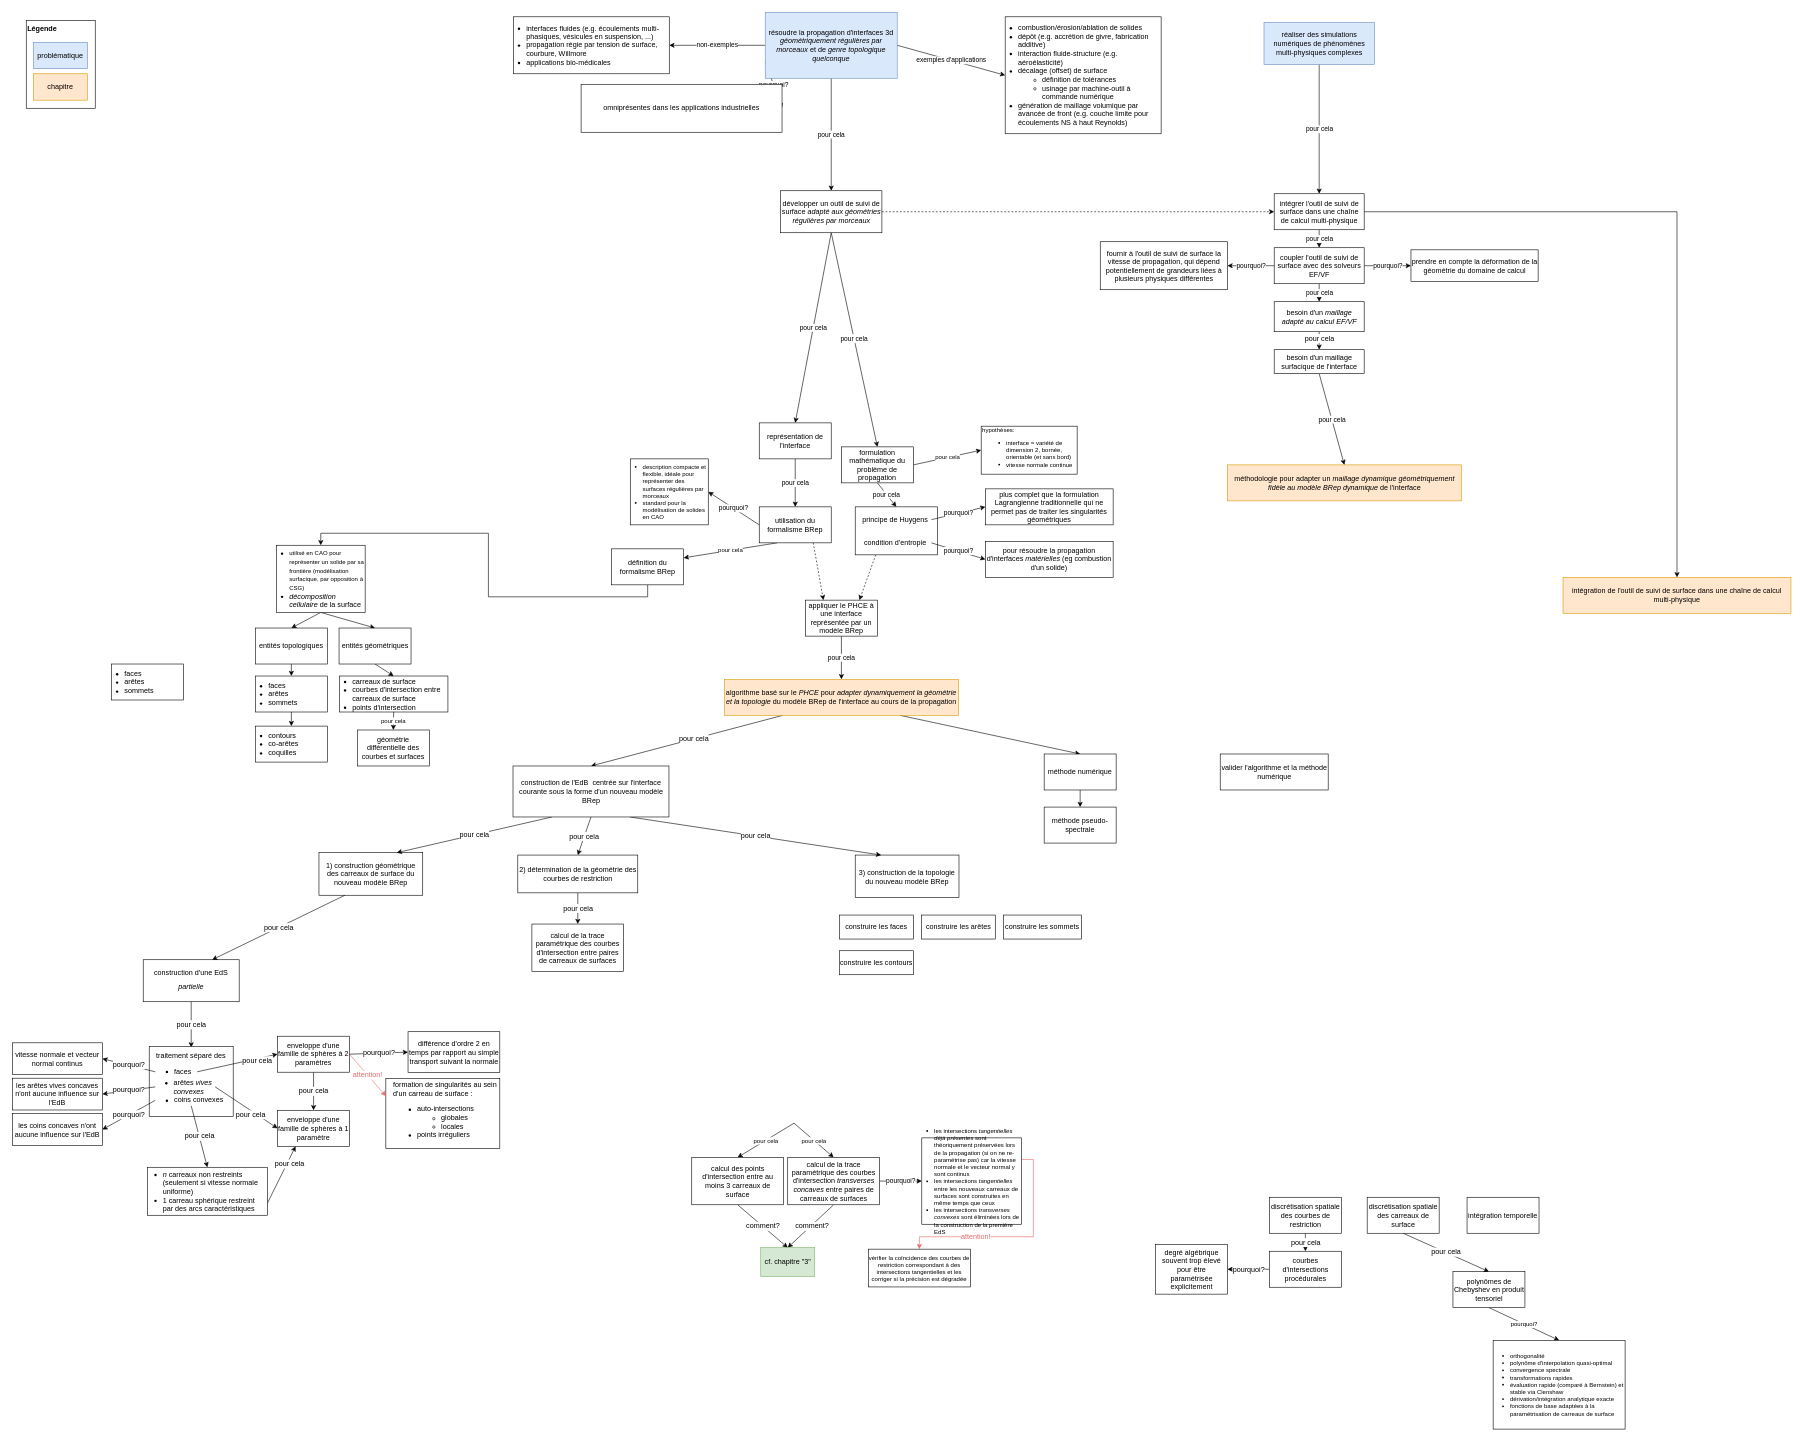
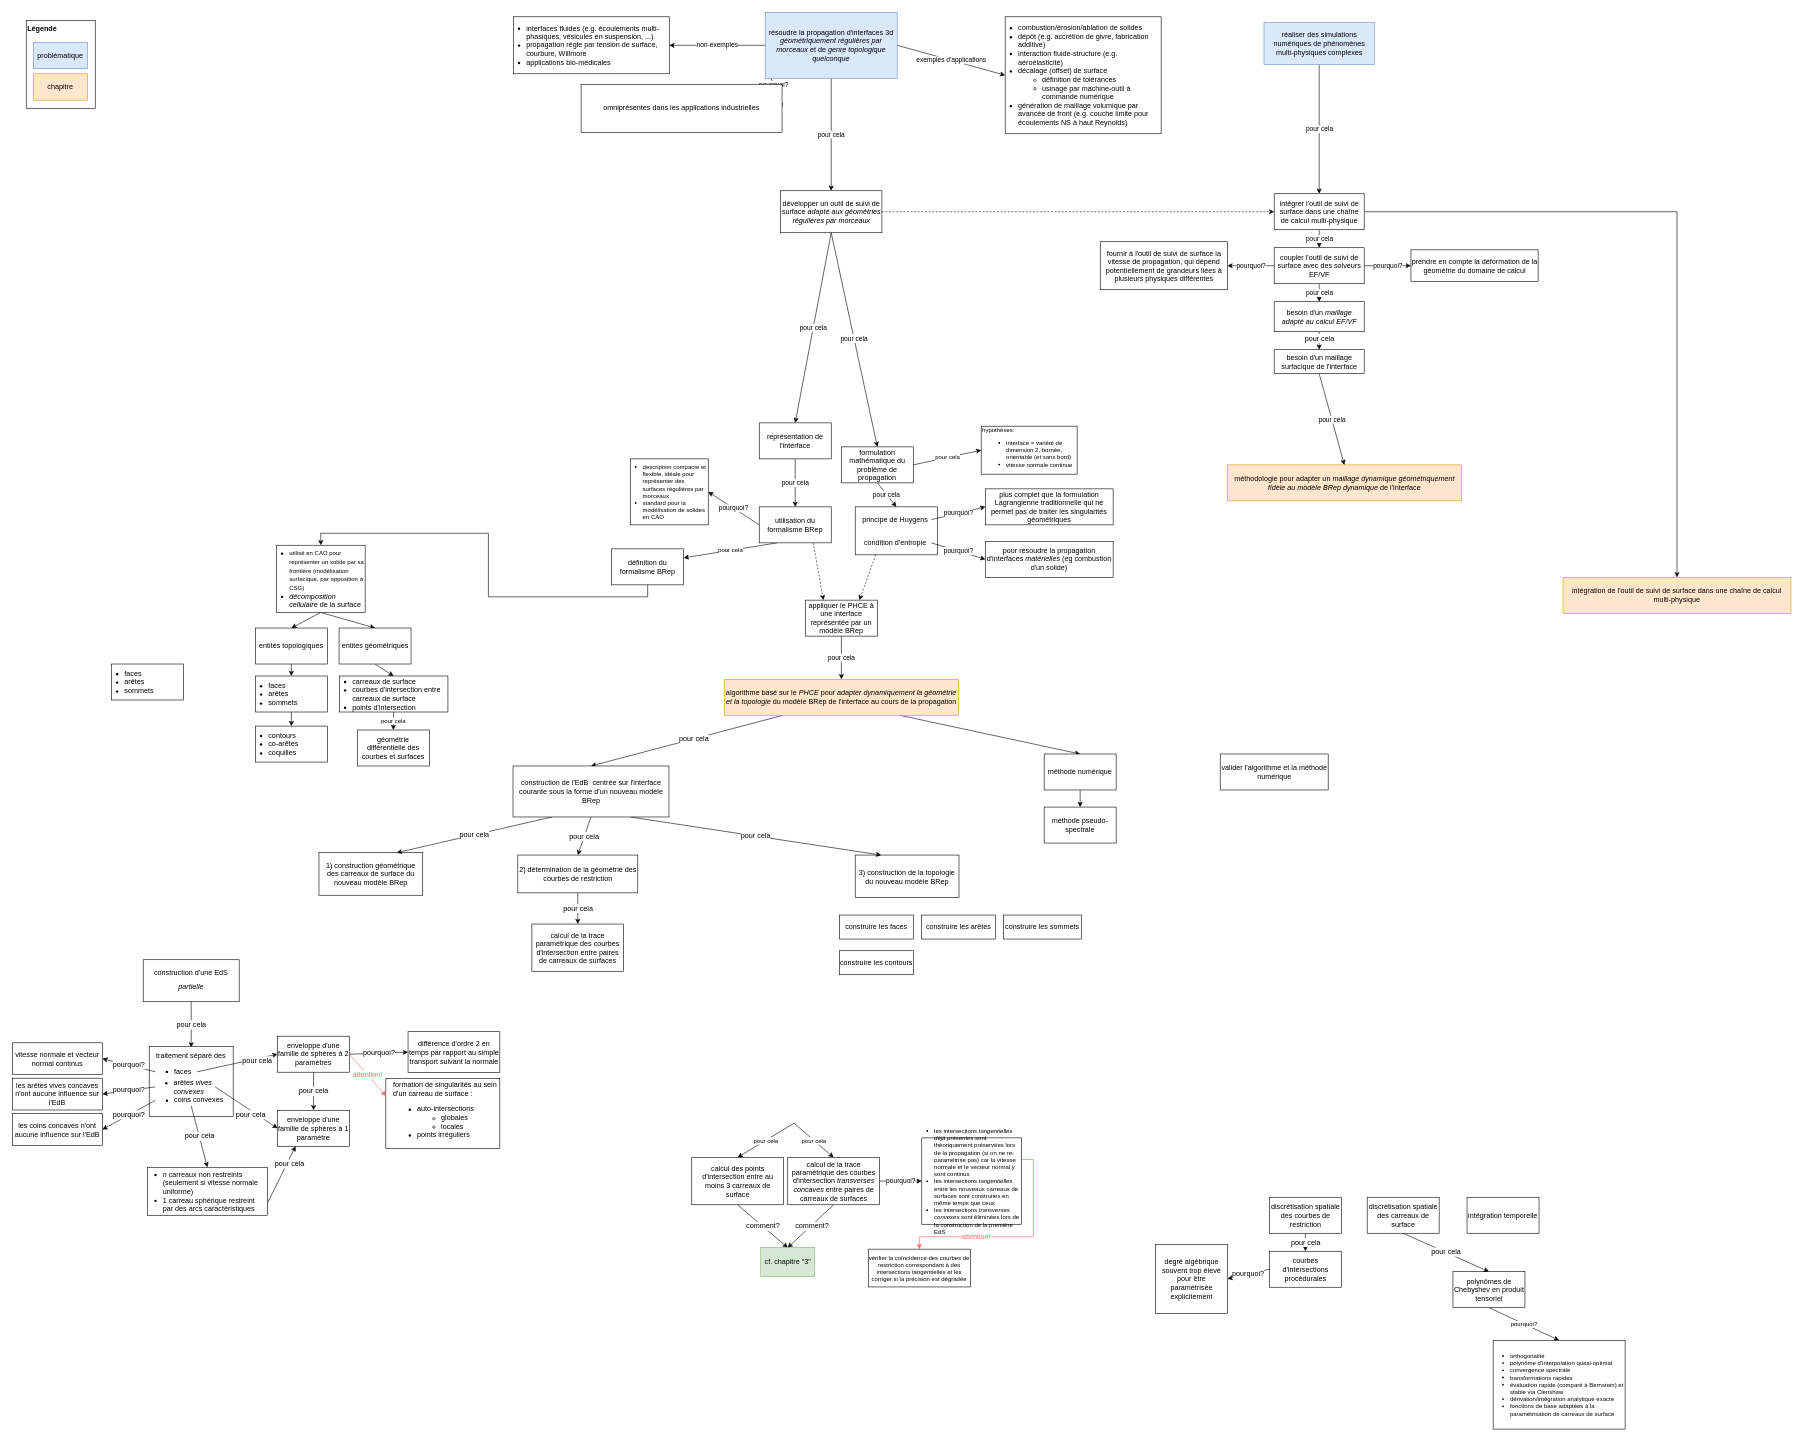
edge "1) construction géométrique des carreaux de surface du nouveau modèle BRep" -> "construction d'une EdS": removed, label "pour cela"
node "degré algébrique souvent trop élevé pour être paramétrisée explicitement": size 72x50 -> 72x69
